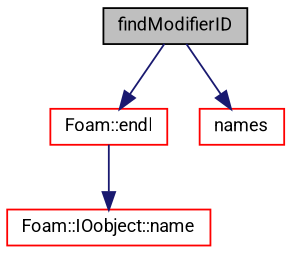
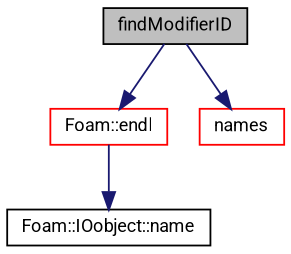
node "Foam::IOobject::name": color red -> black
